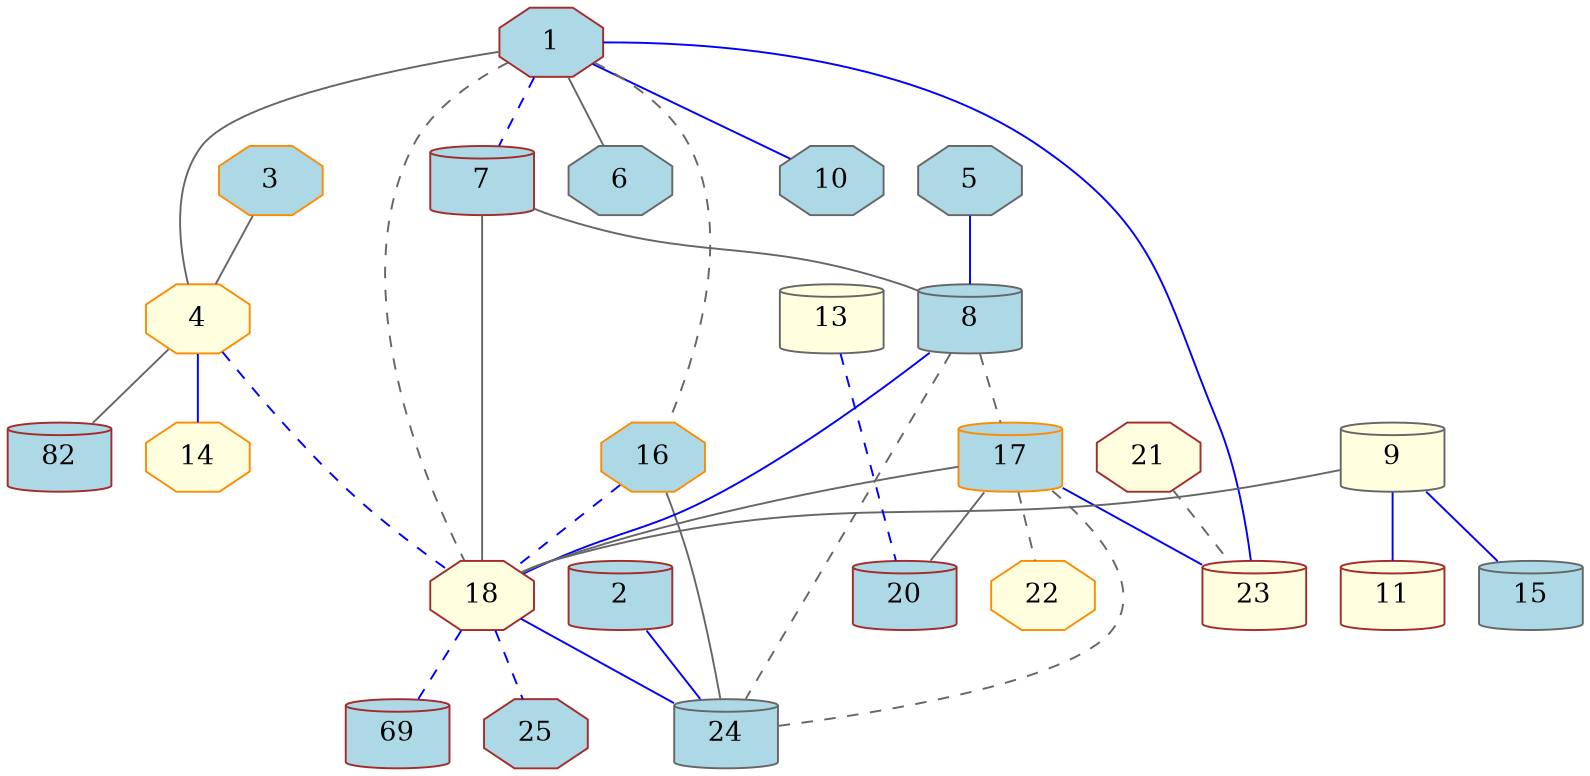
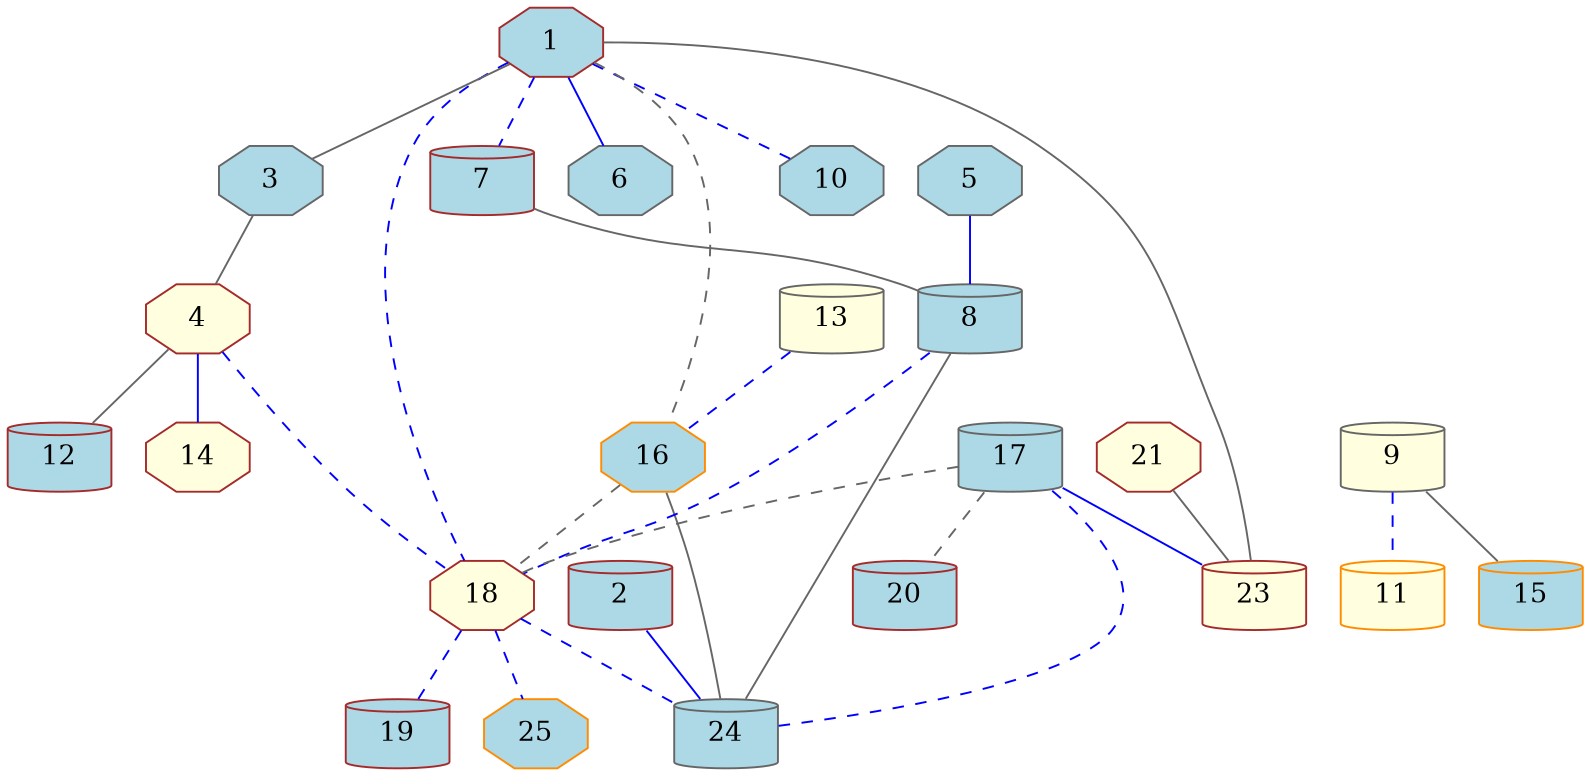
edge "1" -- "4": now "1" -- "3"
edge "1" -- "10": style solid -> dashed
edge "1" -- "6": color gray40 -> blue
edge "1" -- "23": color blue -> gray40
node "3": color darkorange -> gray40
edge "1" -- "18": color gray40 -> blue
node "4": color darkorange -> brown
edge "7" -- "18": removed
edge "8" -- "17": removed
node "82": label "82" -> "12"
node "14": color darkorange -> brown
edge "13" -- "20": now "13" -- "16"
node "17": color darkorange -> gray40
edge "8" -- "18": style solid -> dashed
edge "17" -- "18": style solid -> dashed
edge "9" -- "18": removed
edge "21" -- "23": style dashed -> solid
edge "16" -- "18": color blue -> gray40
edge "8" -- "24": style dashed -> solid
edge "17" -- "20": style solid -> dashed
edge "9" -- "15": color blue -> gray40
edge "9" -- "11": style solid -> dashed
node "22": removed
node "11": color brown -> darkorange
node "15": color gray40 -> darkorange
edge "18" -- "24": style solid -> dashed
edge "17" -- "24": color gray40 -> blue
node "69": label "69" -> "19"
node "25": color brown -> darkorange
